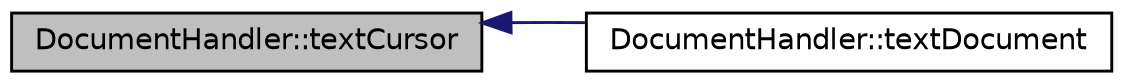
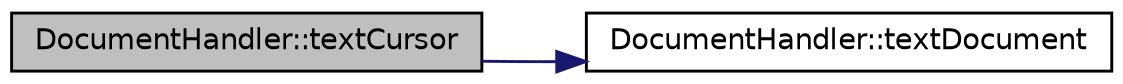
edge "DocumentHandler::textDocument" -> "DocumentHandler::textCursor": reversed
